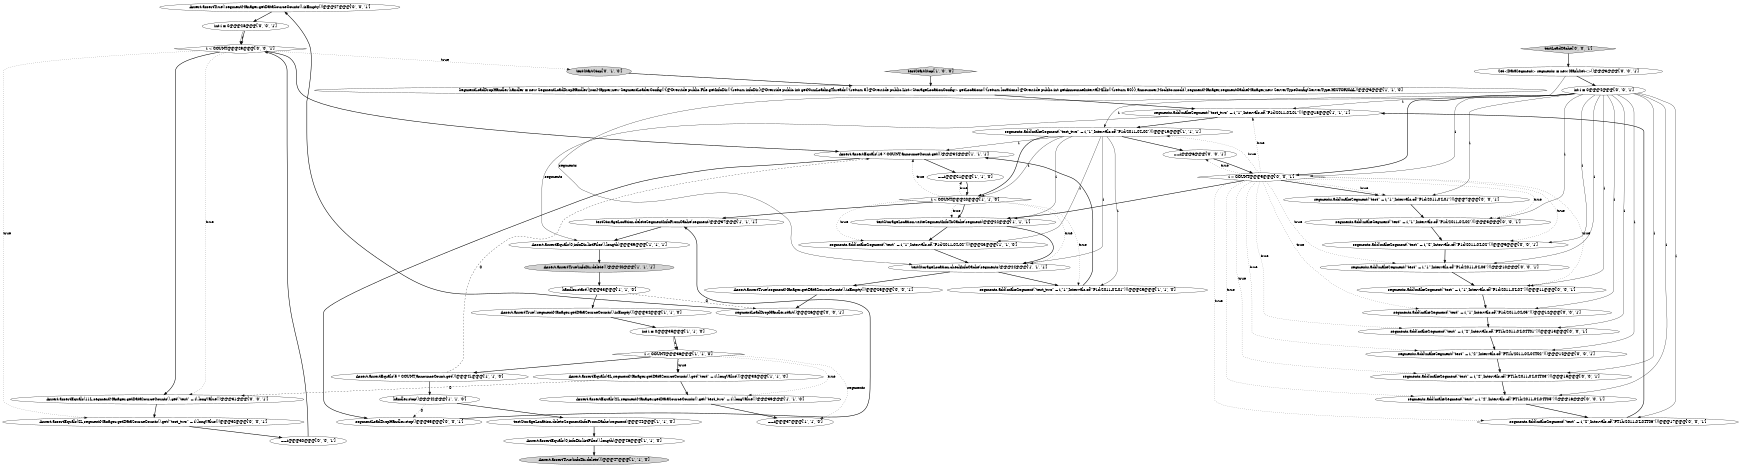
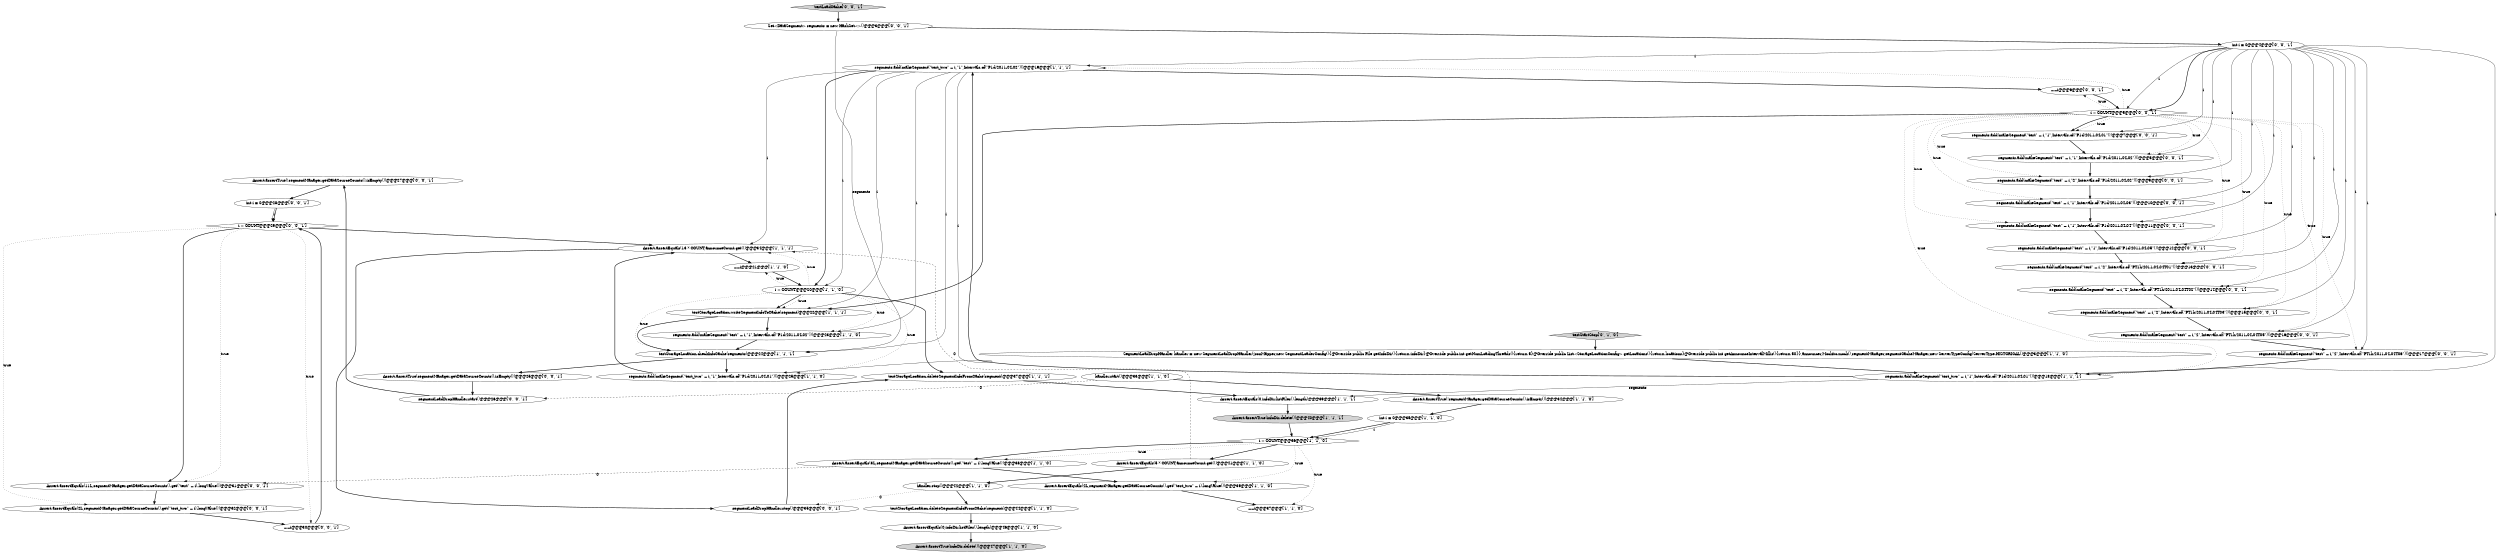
edge "i < COUNT@@@29@@@['0', '0', '1']" -> "testStartStop['0', '1', '0']": now "i < COUNT@@@29@@@['0', '0', '1']" -> "++i@@@30@@@['0', '0', '1']"
node "testStartStop['0', '1', '0']": shape ellipse -> diamond
node "testStartStop['1', '0', '0']": removed
node "i < COUNT@@@20@@@['1', '1', '0']": shape diamond -> ellipse
edge "Assert.assertTrue(infoDir.delete())@@@40@@@['1', '1', '1']" -> "handler.start()@@@33@@@['1', '1', '0']": now "Assert.assertTrue(infoDir.delete())@@@40@@@['1', '1', '1']" -> "i < COUNT@@@36@@@['1', '1', '0']"
edge "i < COUNT@@@36@@@['1', '1', '0']" -> "++i@@@37@@@['1', '1', '0']": label "segments" -> "true"
